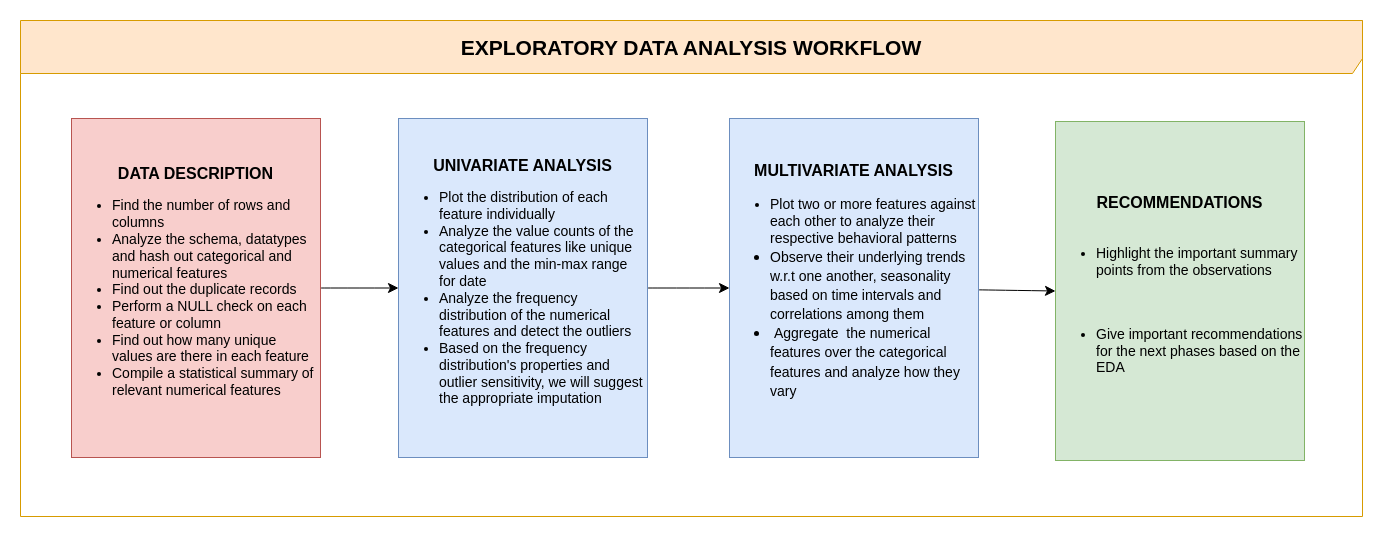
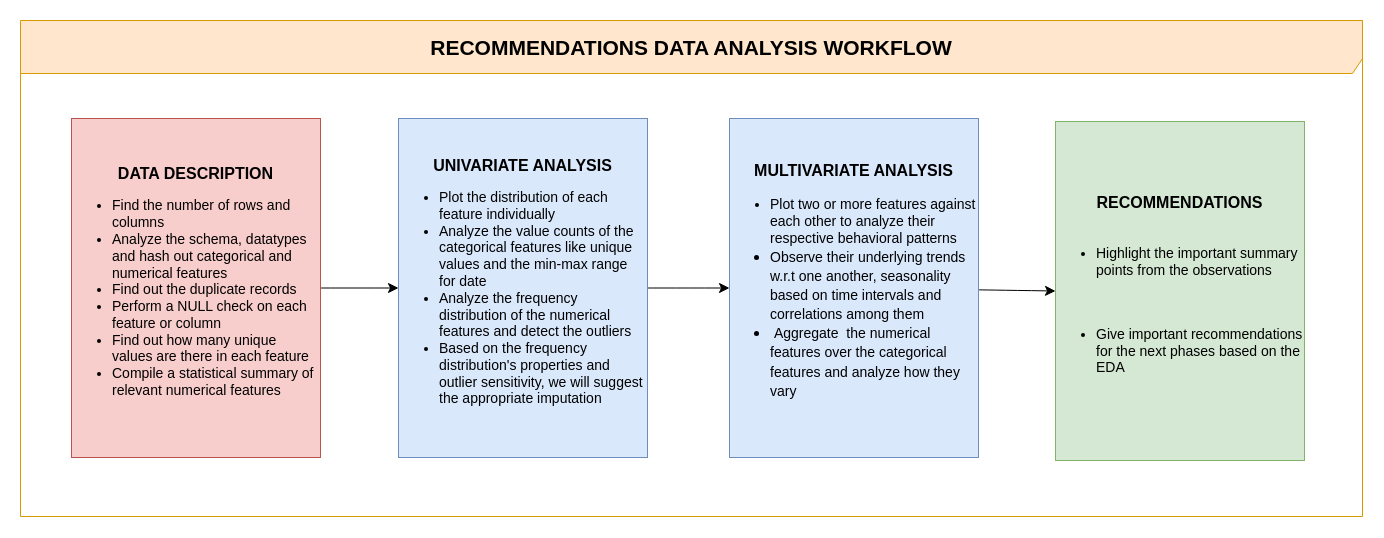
node "EXPLORATORY DATA ANALYSIS WORKFLOW": label "EXPLORATORY DATA ANALYSIS WORKFLOW" -> "RECOMMENDATIONS DATA ANALYSIS WORKFLOW"
